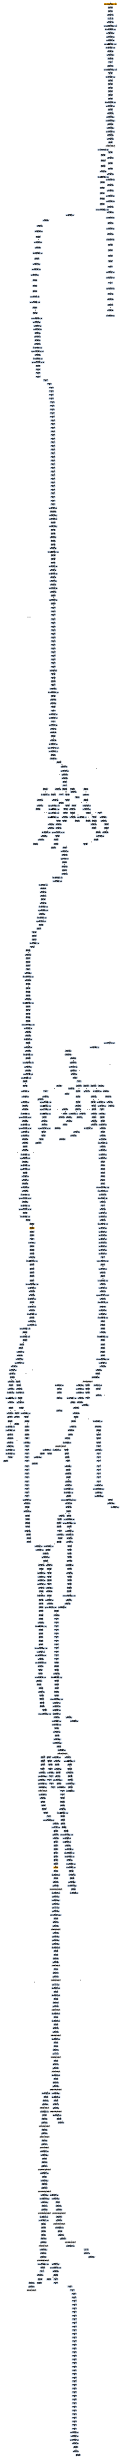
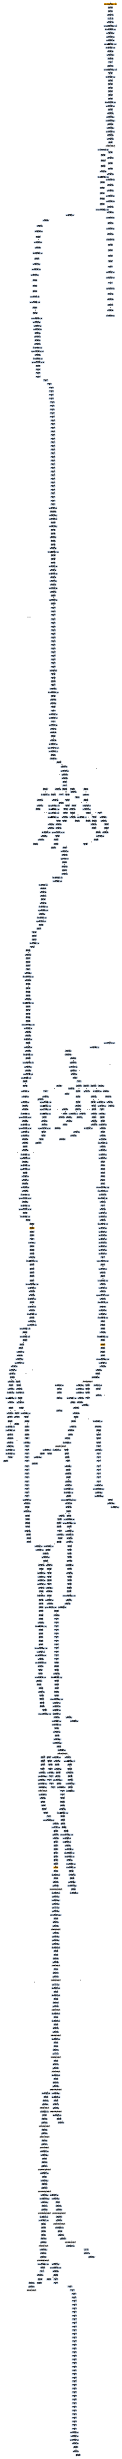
node "0x00020344 pushl %edi": fillcolor lightsteelblue -> orange
